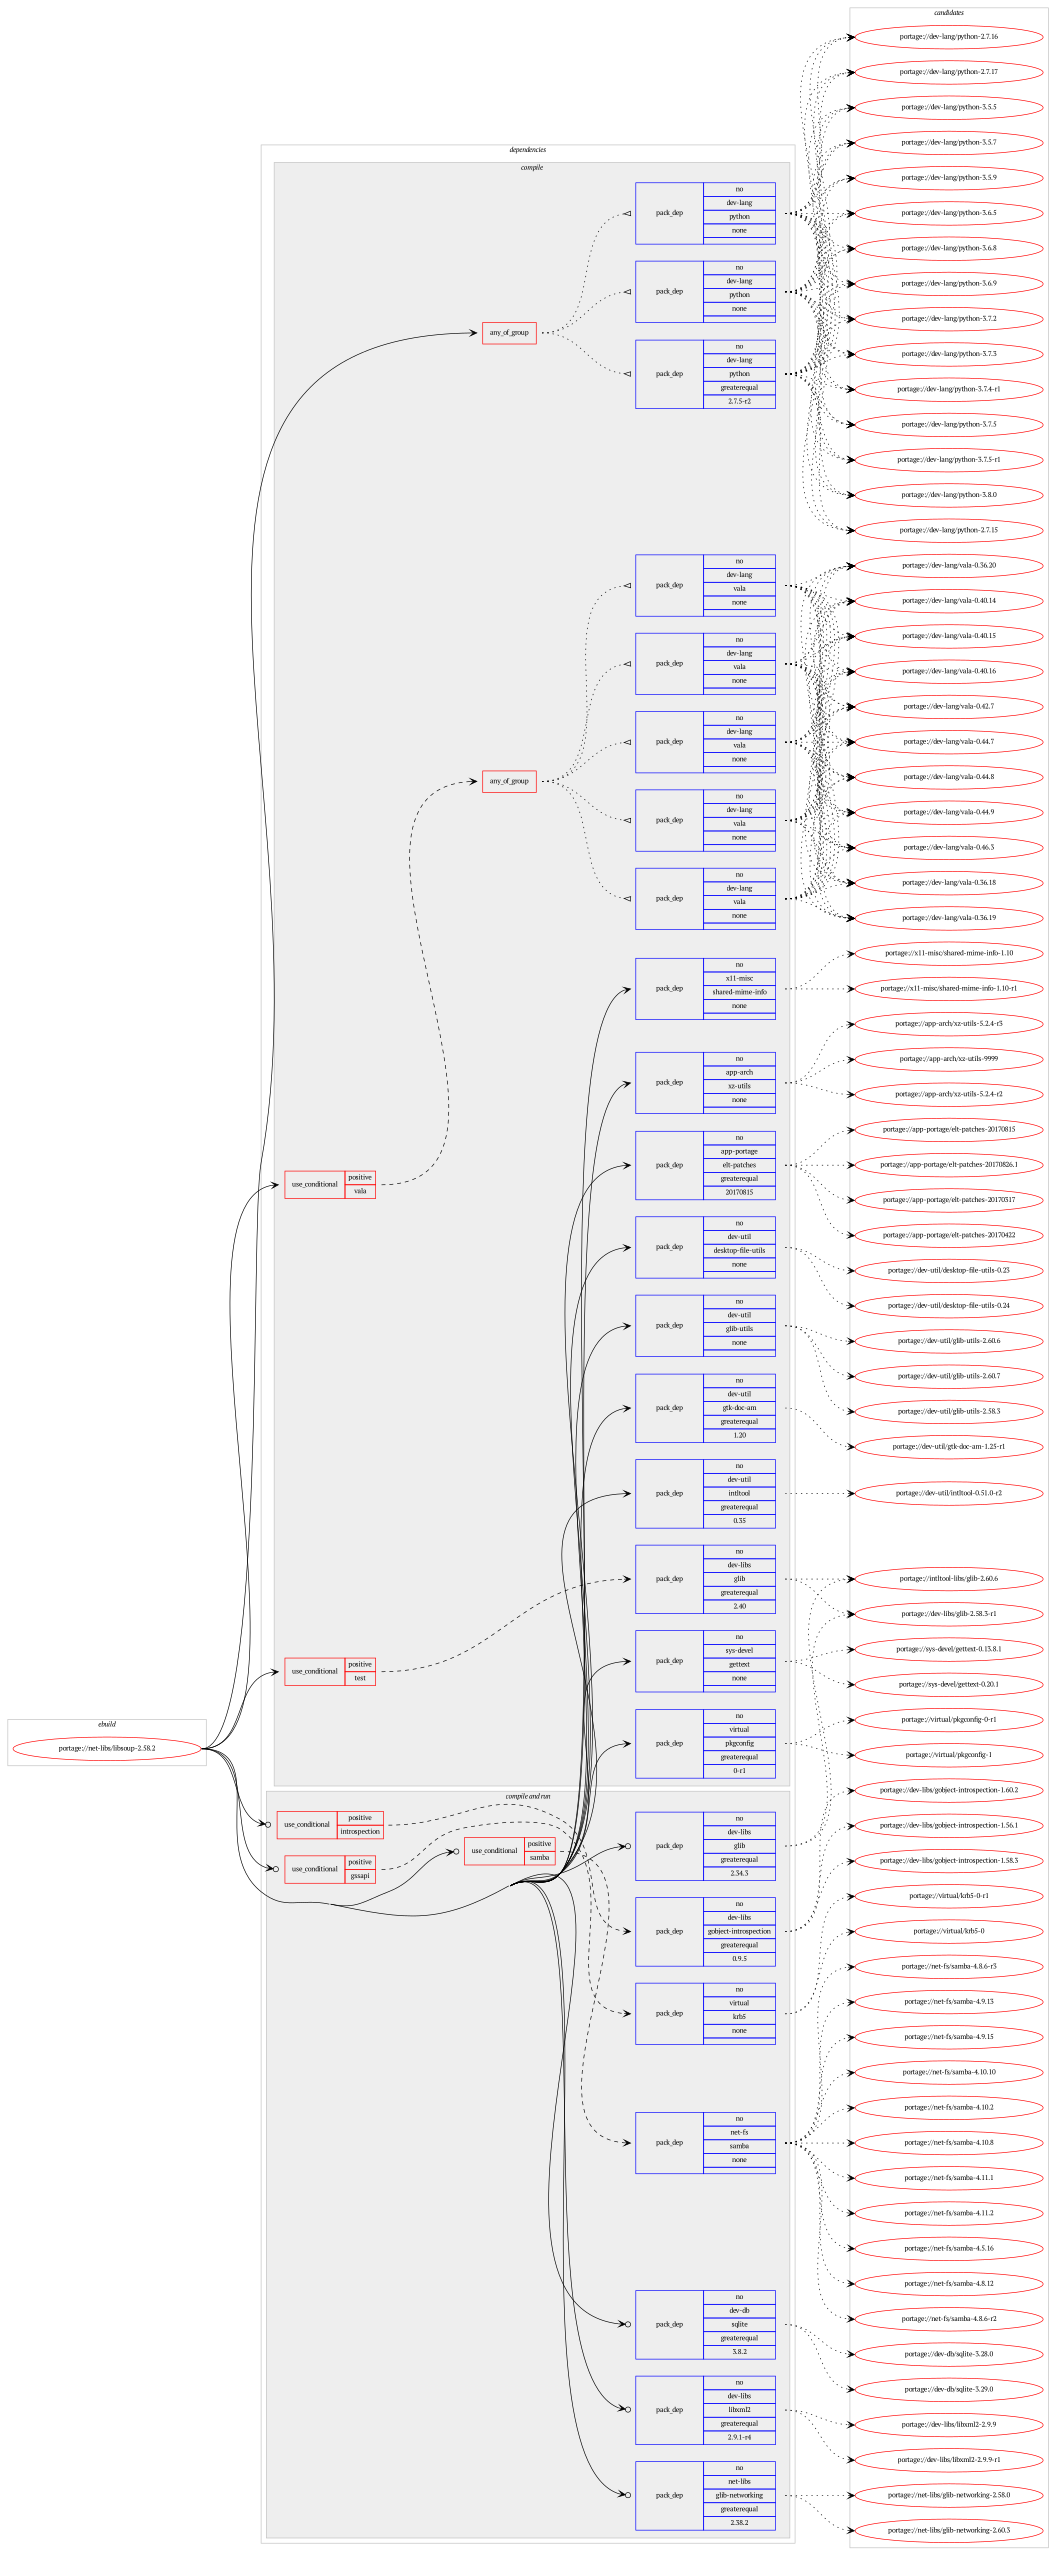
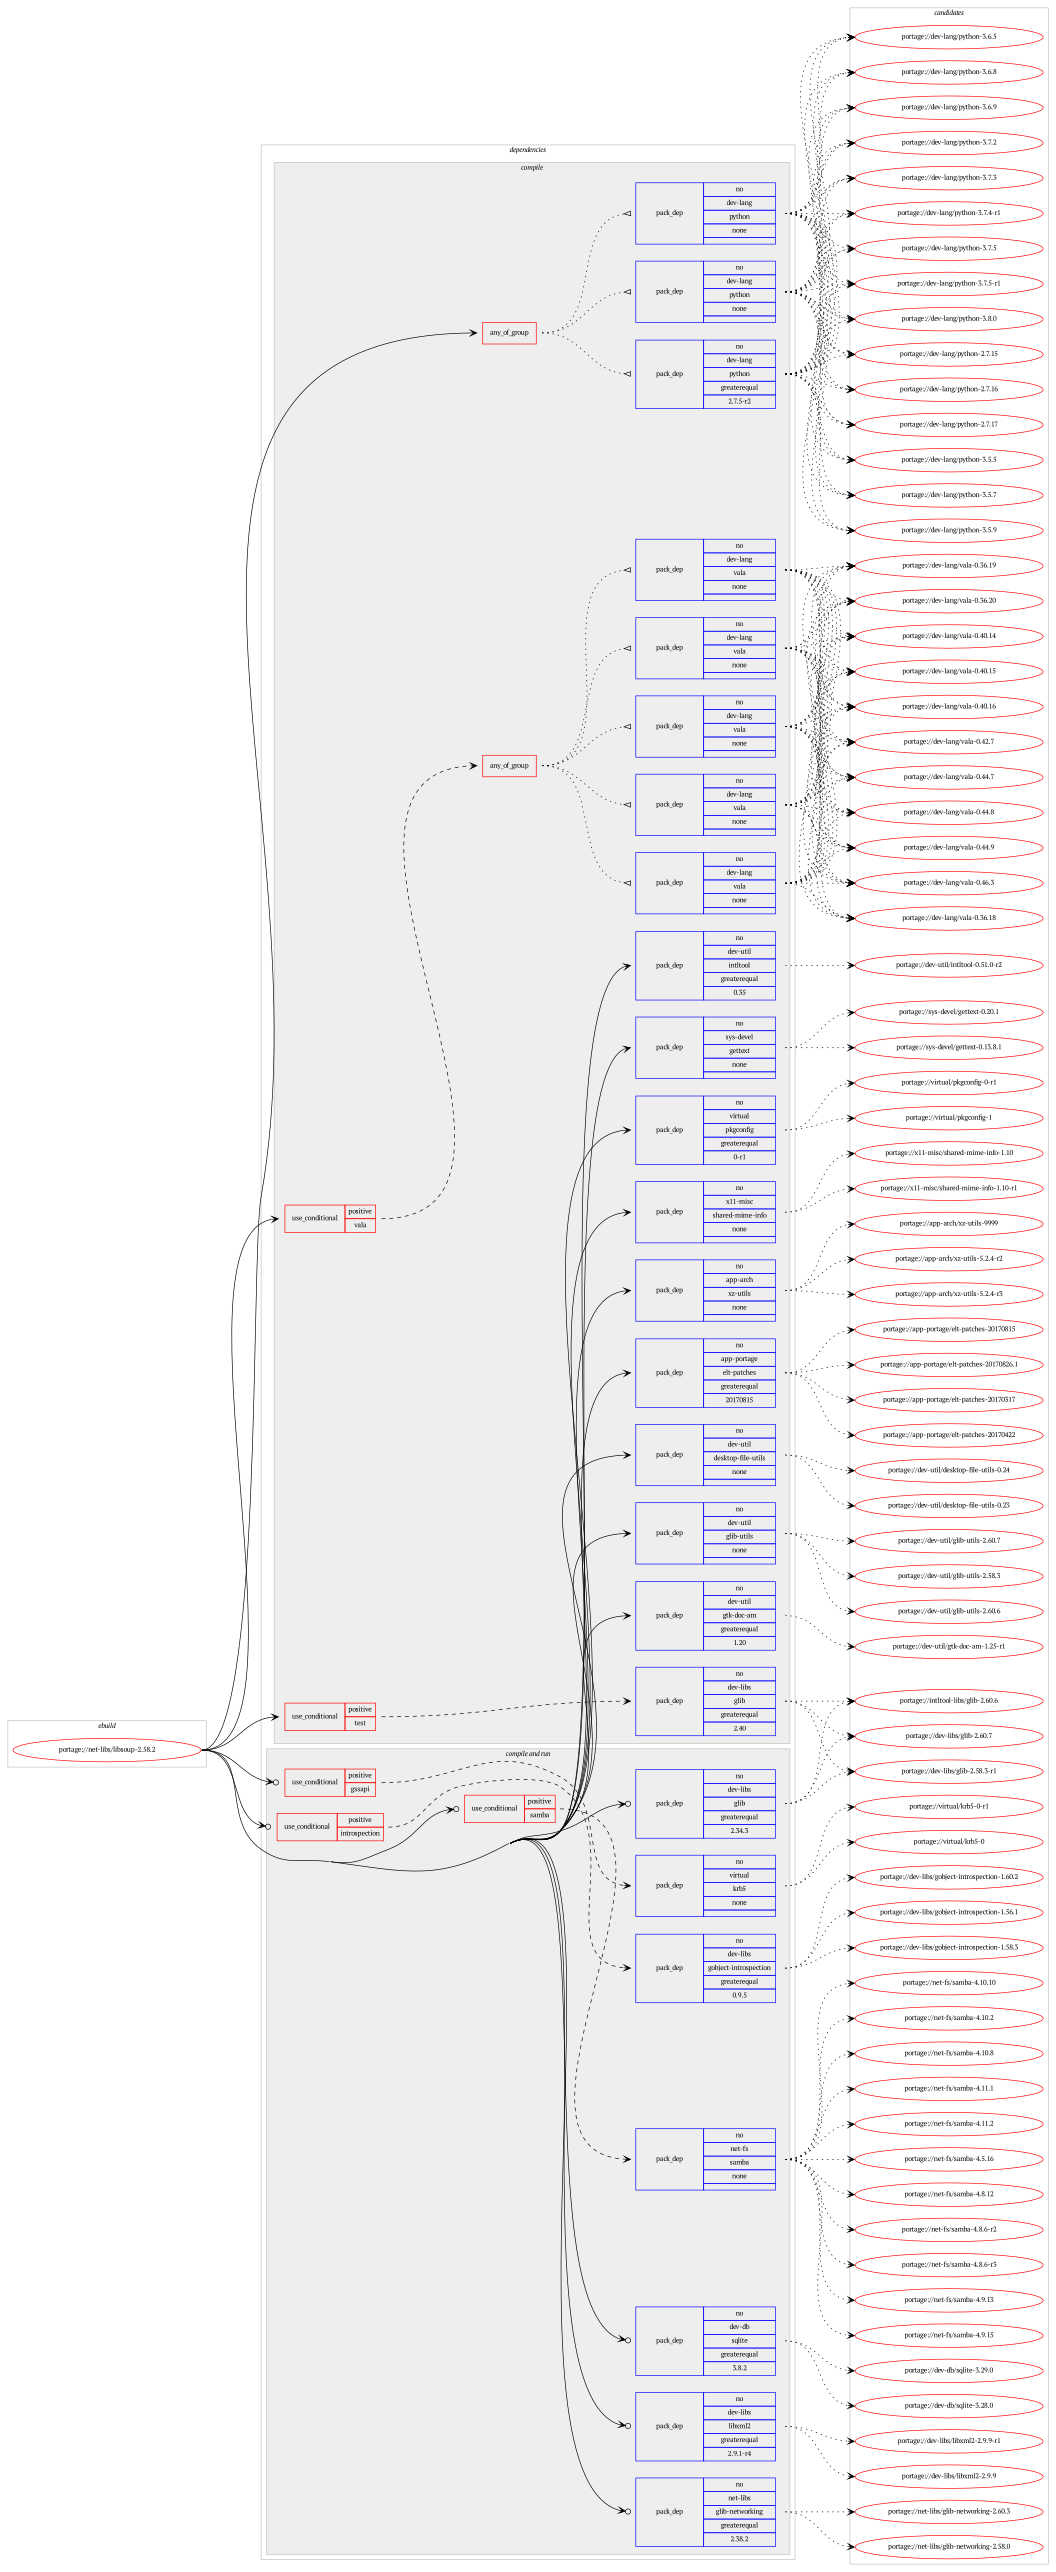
node "portage://dev-libs/glib-2.60.7": added
